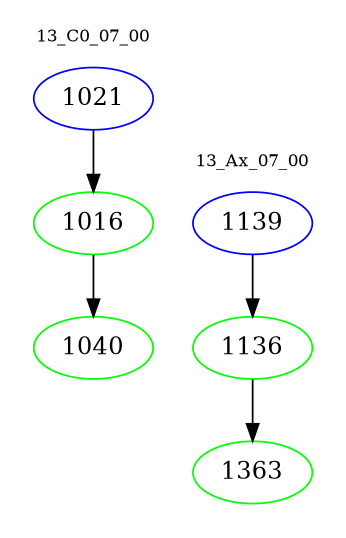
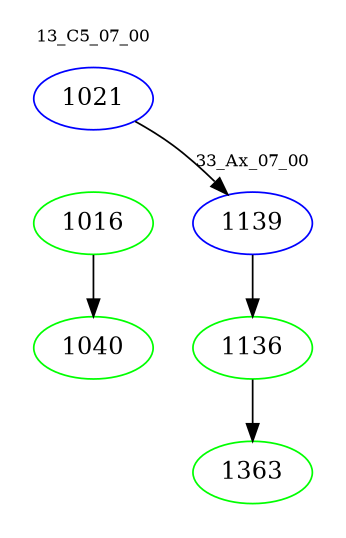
cluster "13_C0_07_00": label "13_C0_07_00" -> "13_C5_07_00"
edge "1021" -> "1016": now "1021" -> "1139"
cluster "13_Ax_07_00": label "13_Ax_07_00" -> "33_Ax_07_00"
